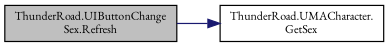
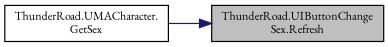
edge "ThunderRoad.UIButtonChange Sex.Refresh" -> "ThunderRoad.UMACharacter. GetSex": reversed
